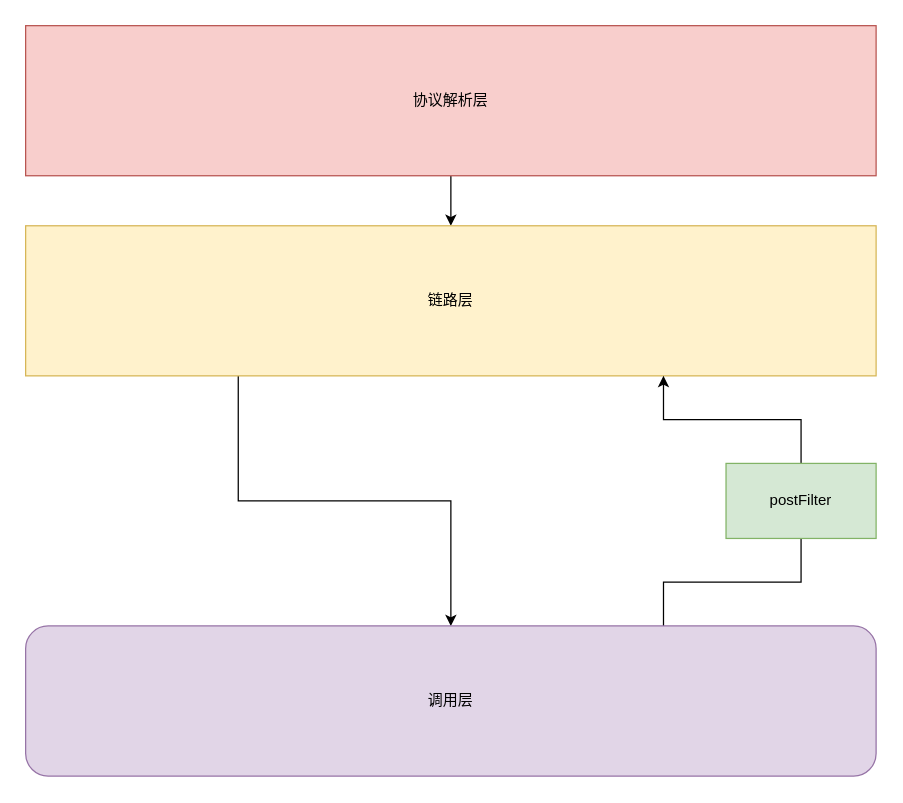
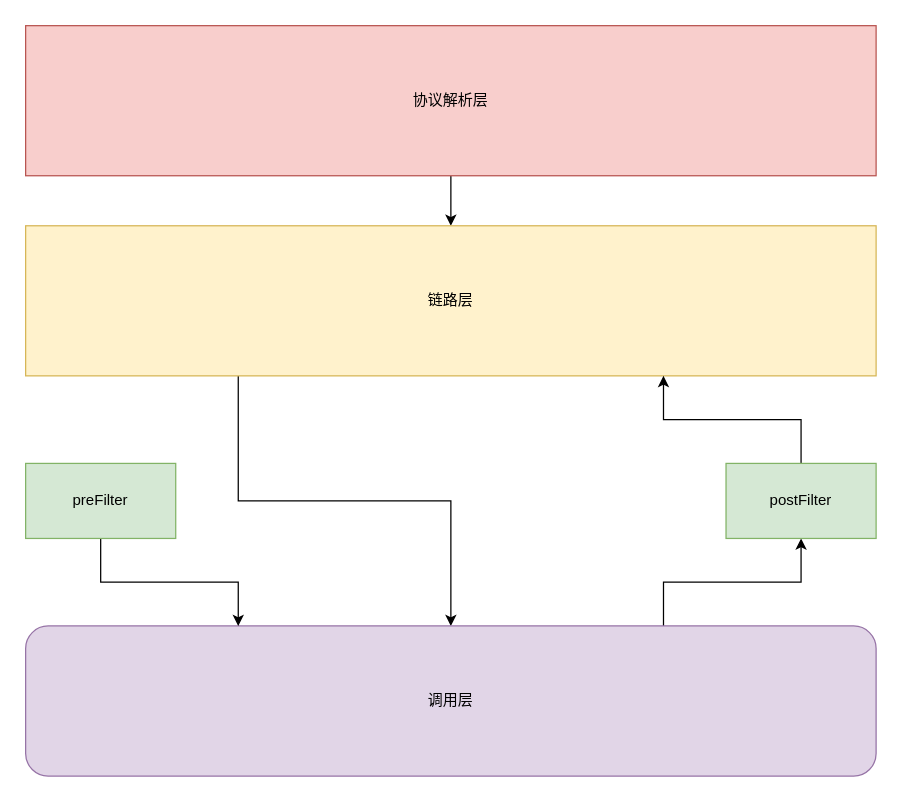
node "preFilter": added
edge "postFilter" -- "调用层": arrowhead none -> classic
edge "preFilter" -> "调用层": added
